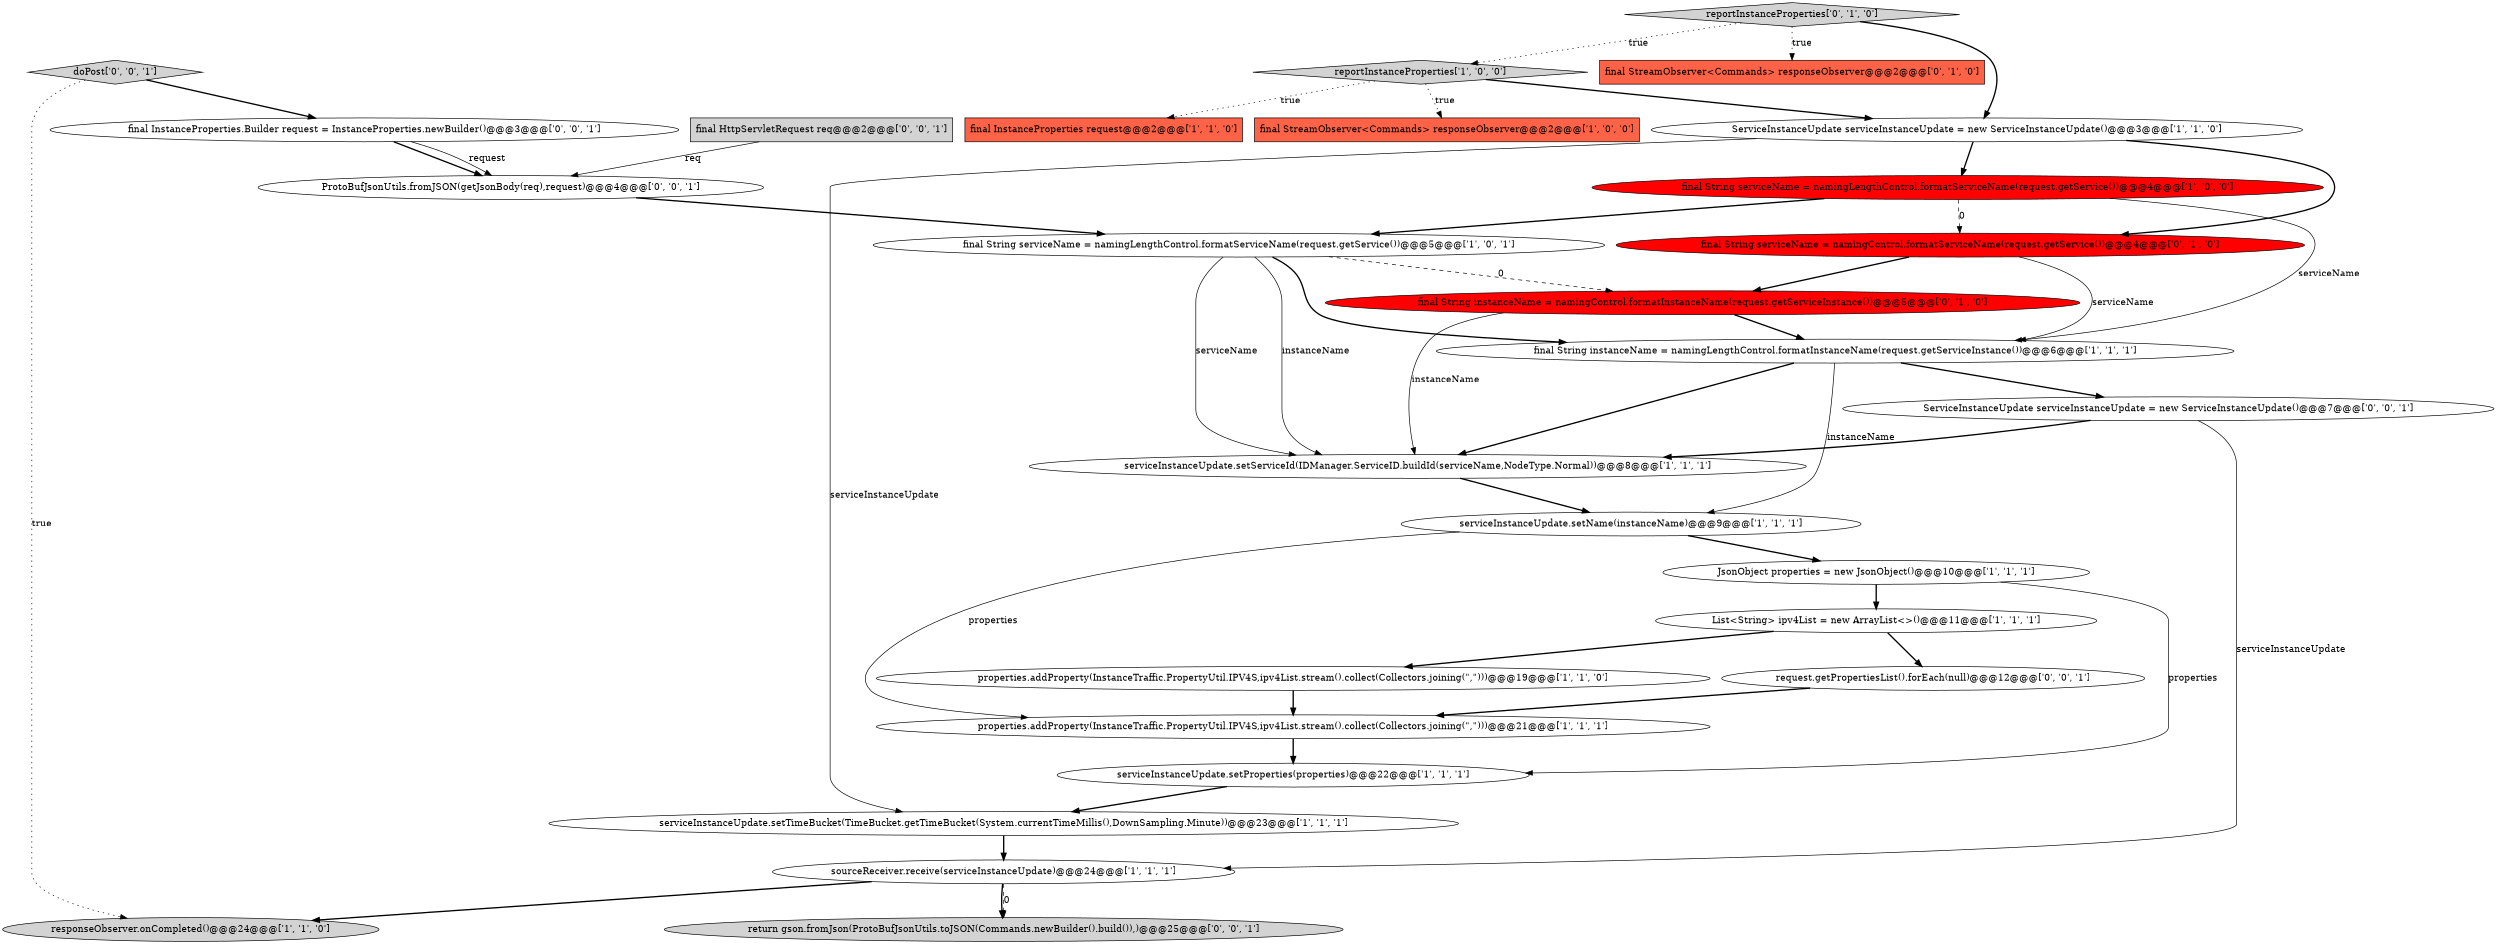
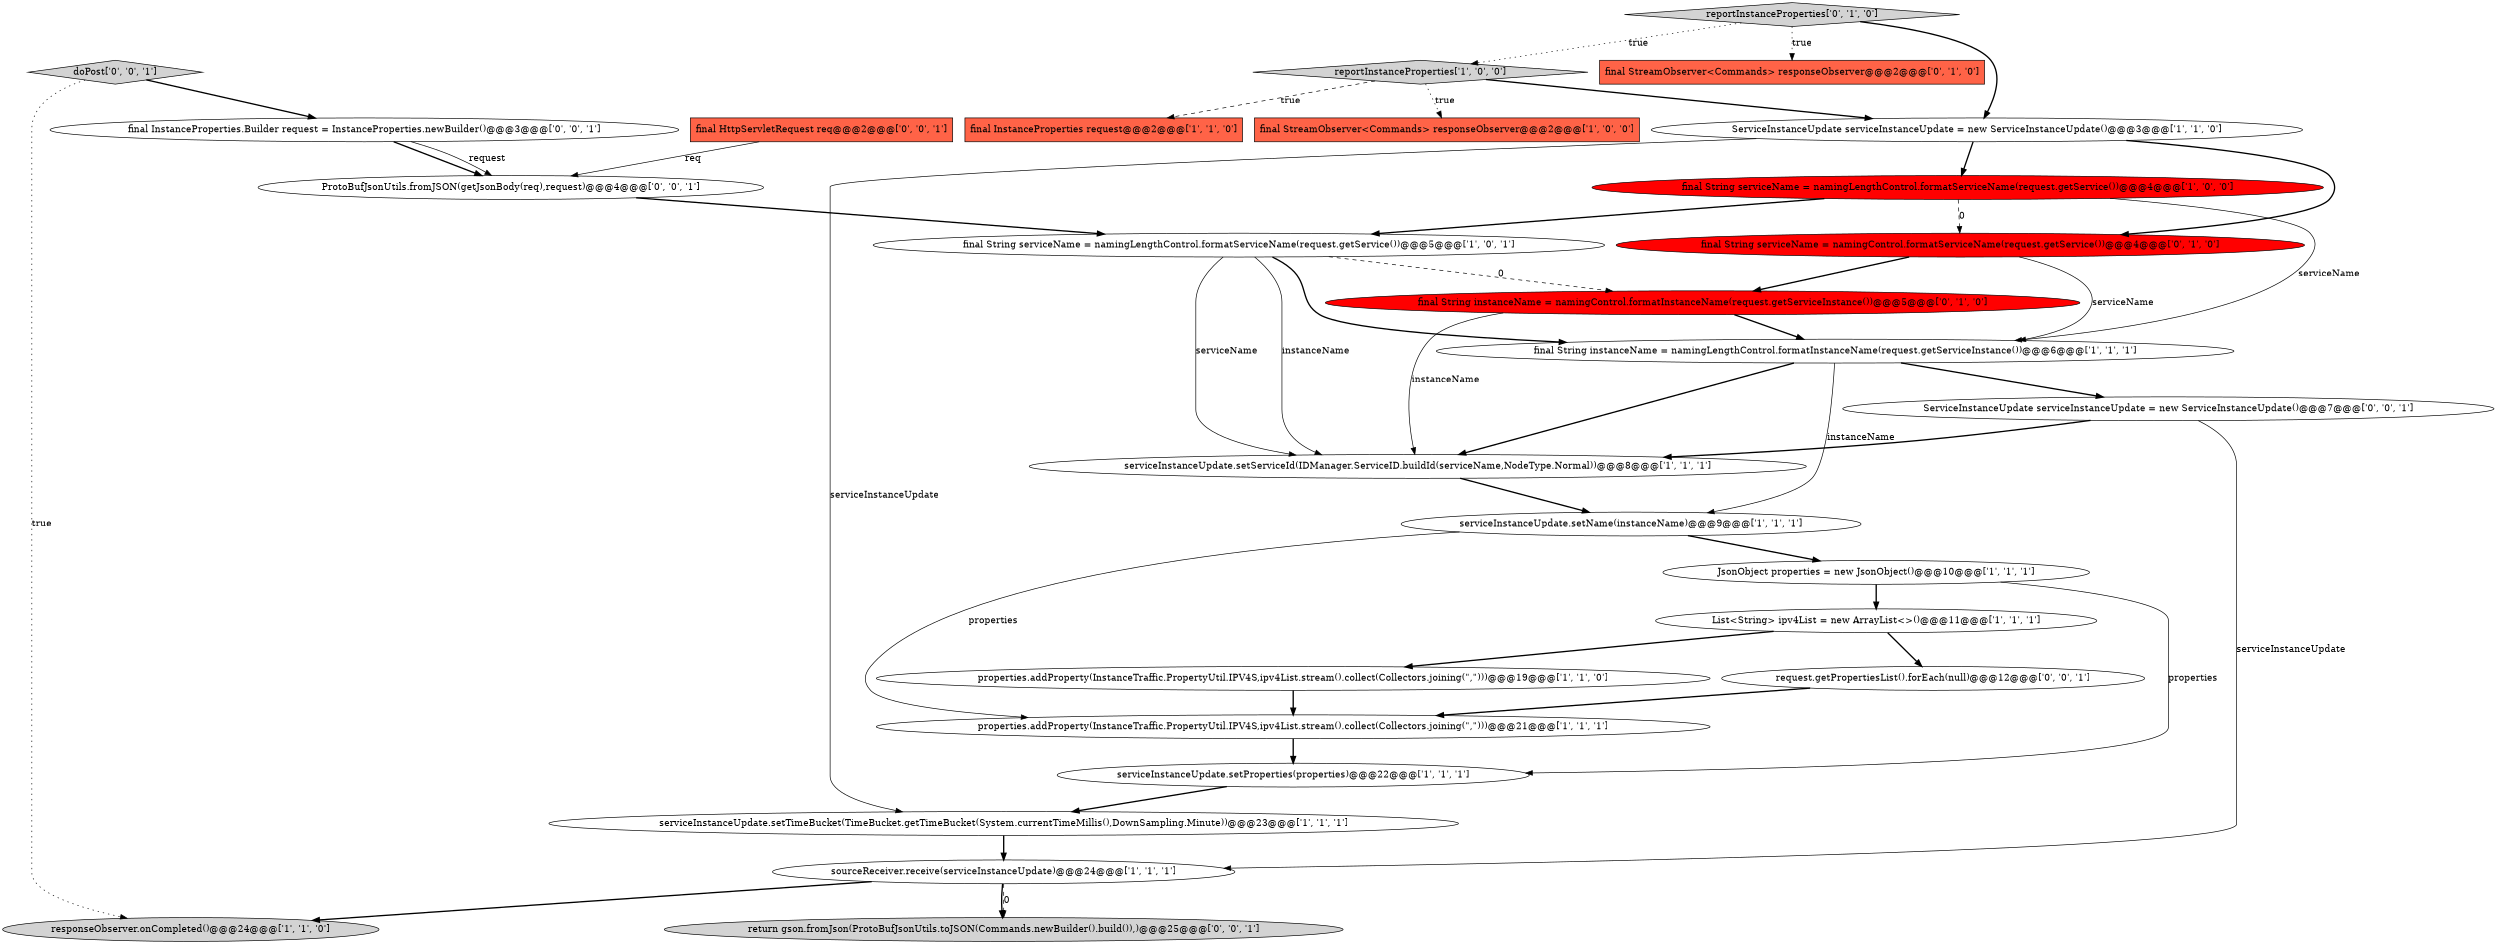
edge "reportInstanceProperties['1', '0', '0']" -> "final InstanceProperties request@@@2@@@['1', '1', '0']": style dotted -> dashed
node "final HttpServletRequest req@@@2@@@['0', '0', '1']": fillcolor lightgray -> tomato
